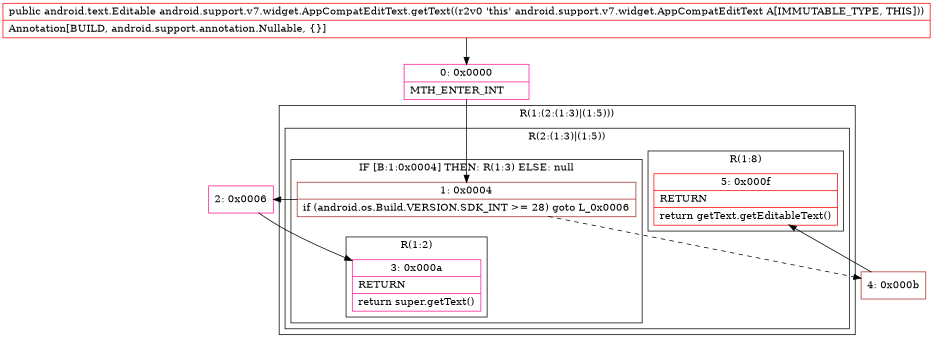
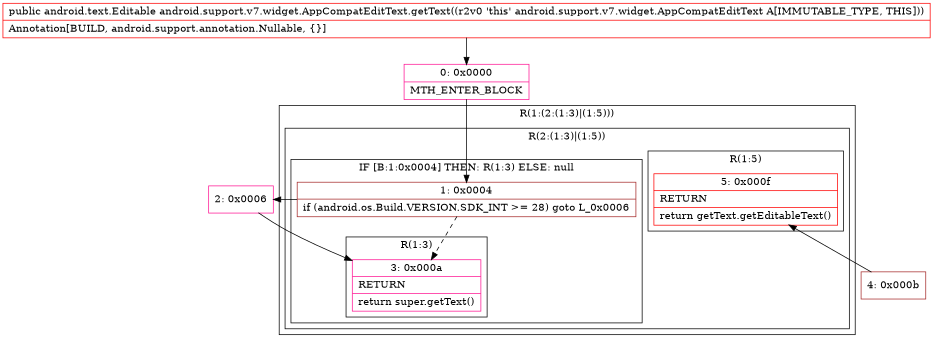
node "0: 0x0000": text "MTH_ENTER_INT" -> "MTH_ENTER_BLOCK"
cluster "R(1:8)": label "R(1:8)" -> "R(1:5)"
cluster "R(1:2)": label "R(1:2)" -> "R(1:3)"
edge "1: 0x0004" -> "4: 0x000b": now "1: 0x0004" -> "3: 0x000a"
